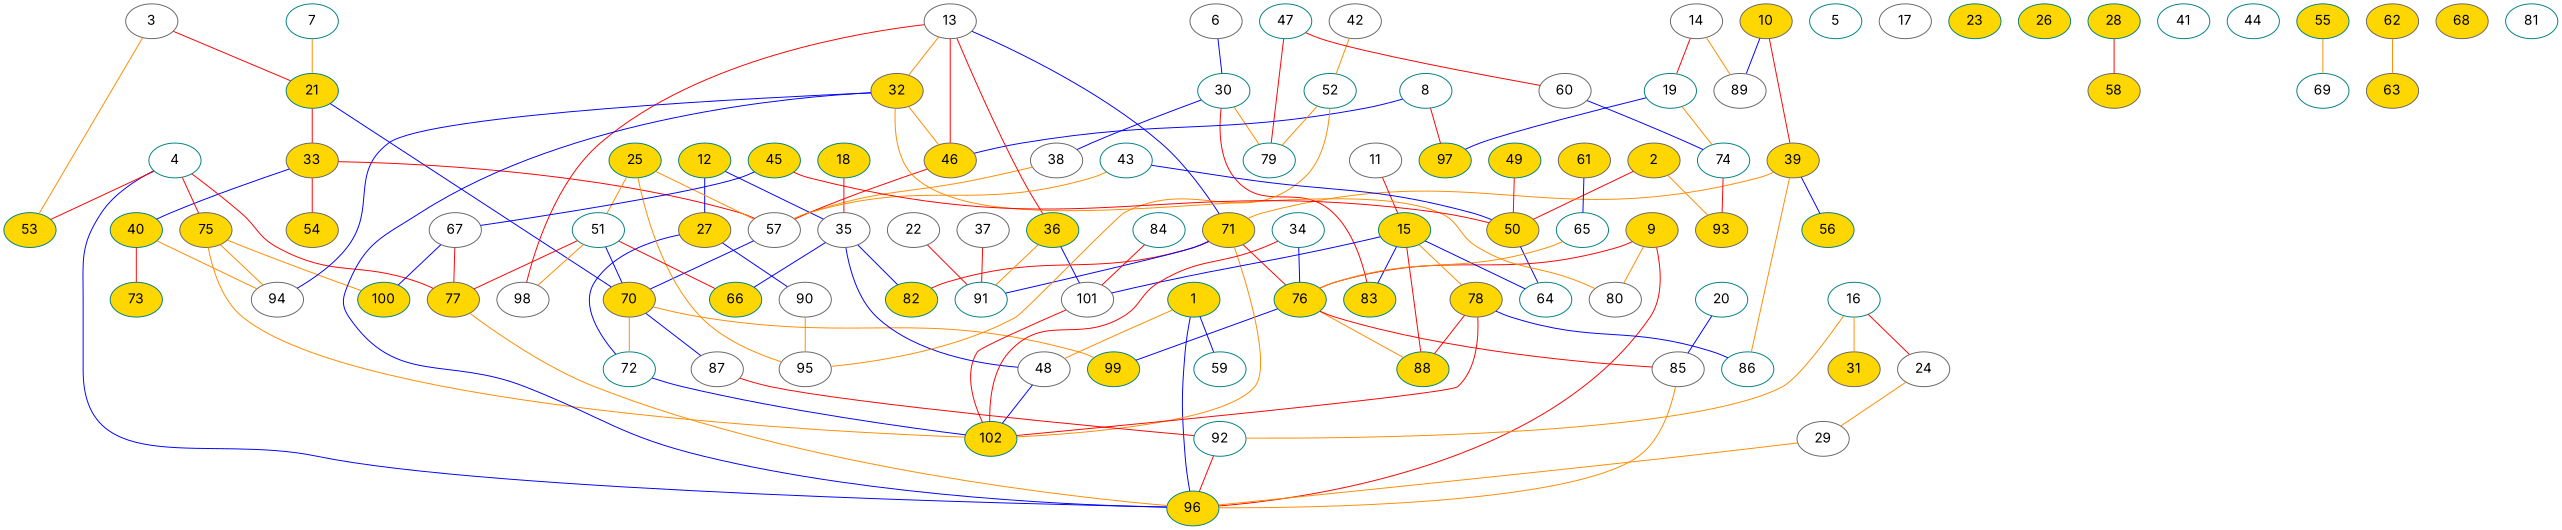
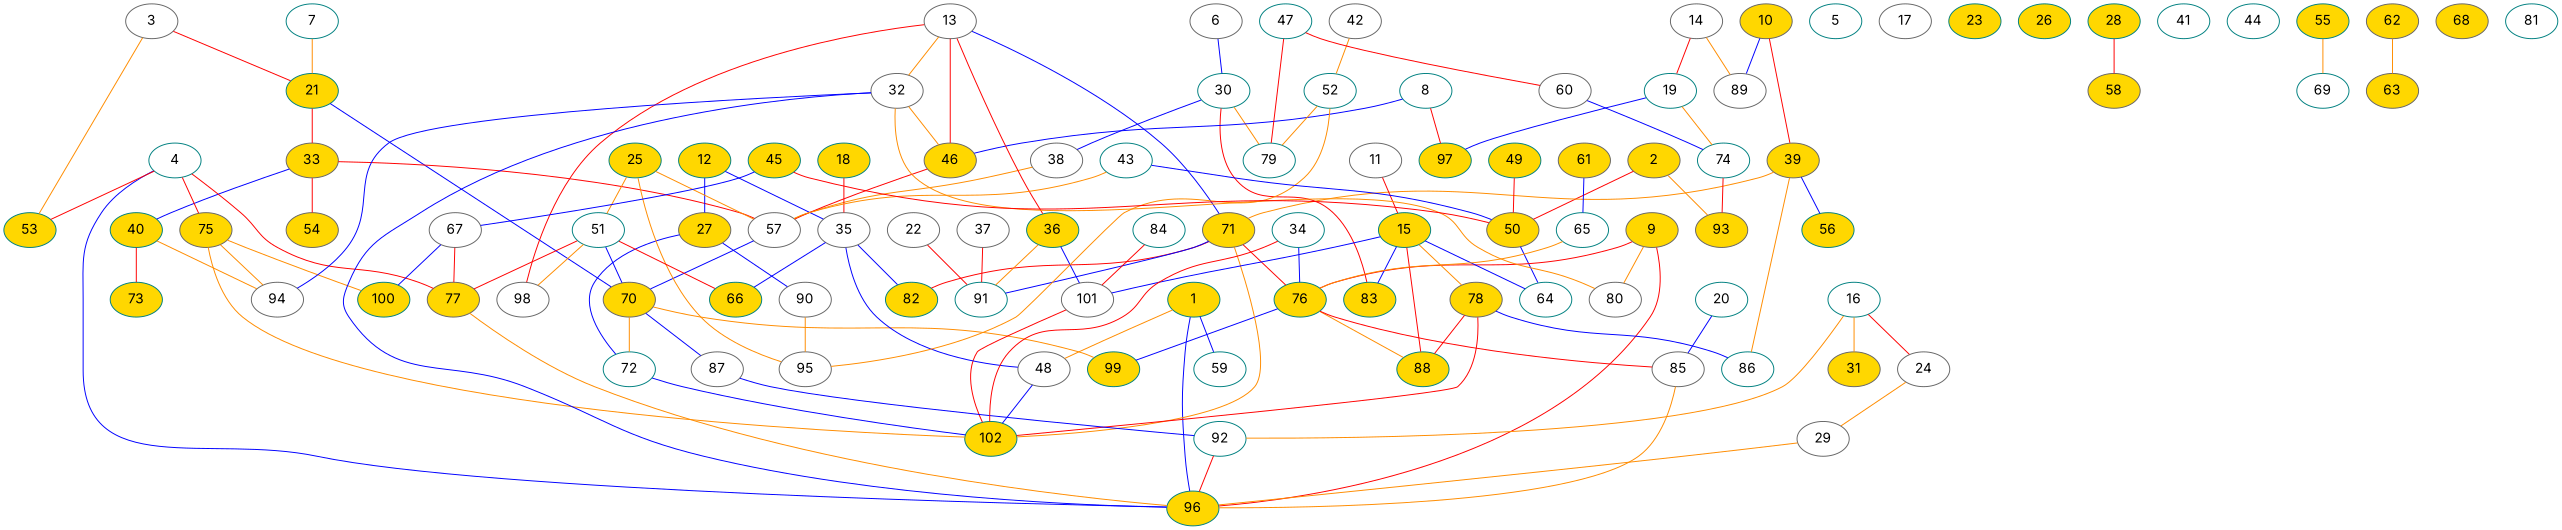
node "32": fillcolor gold -> white
edge "87" -- "92": color red -> blue
